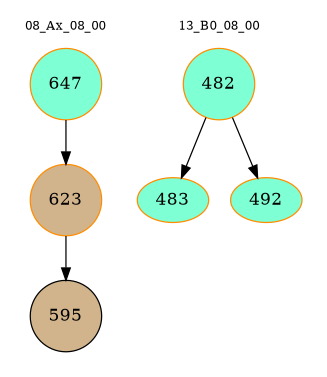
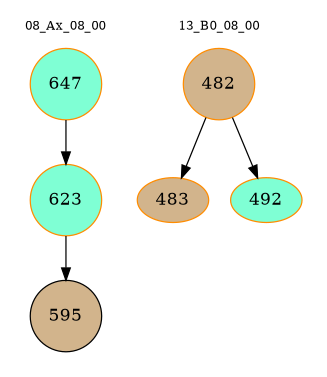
node "482": fillcolor aquamarine -> tan
node "623": fillcolor tan -> aquamarine
node "483": fillcolor aquamarine -> tan
